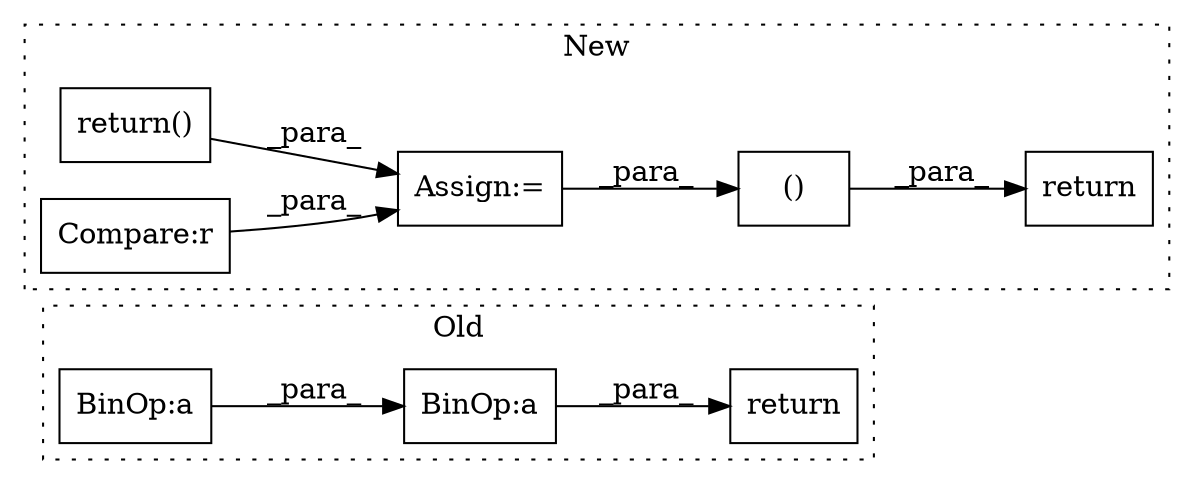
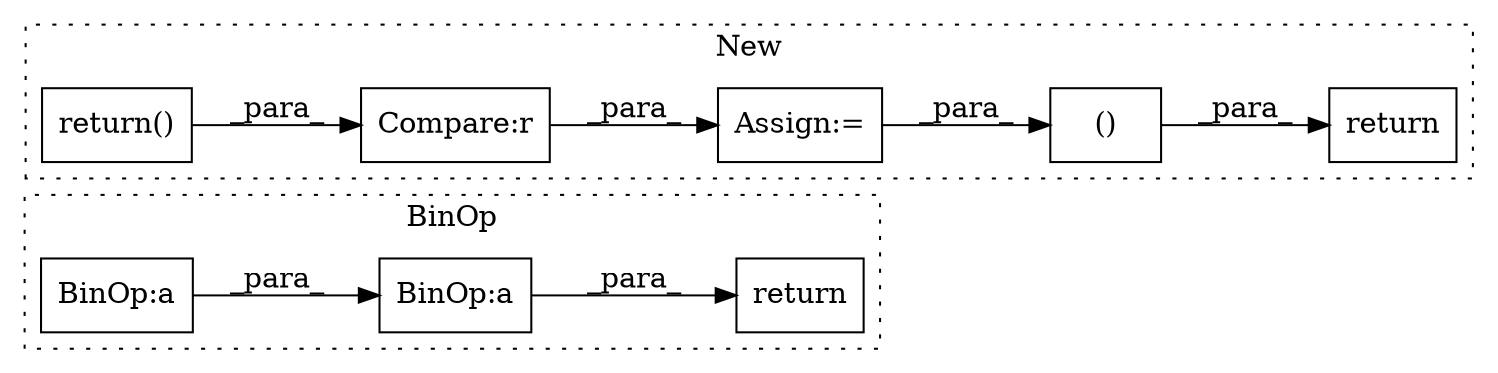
edge "return()" -> "Assign:=": now "return()" -> "Compare:r"
cluster "Old": label "Old" -> "BinOp"
